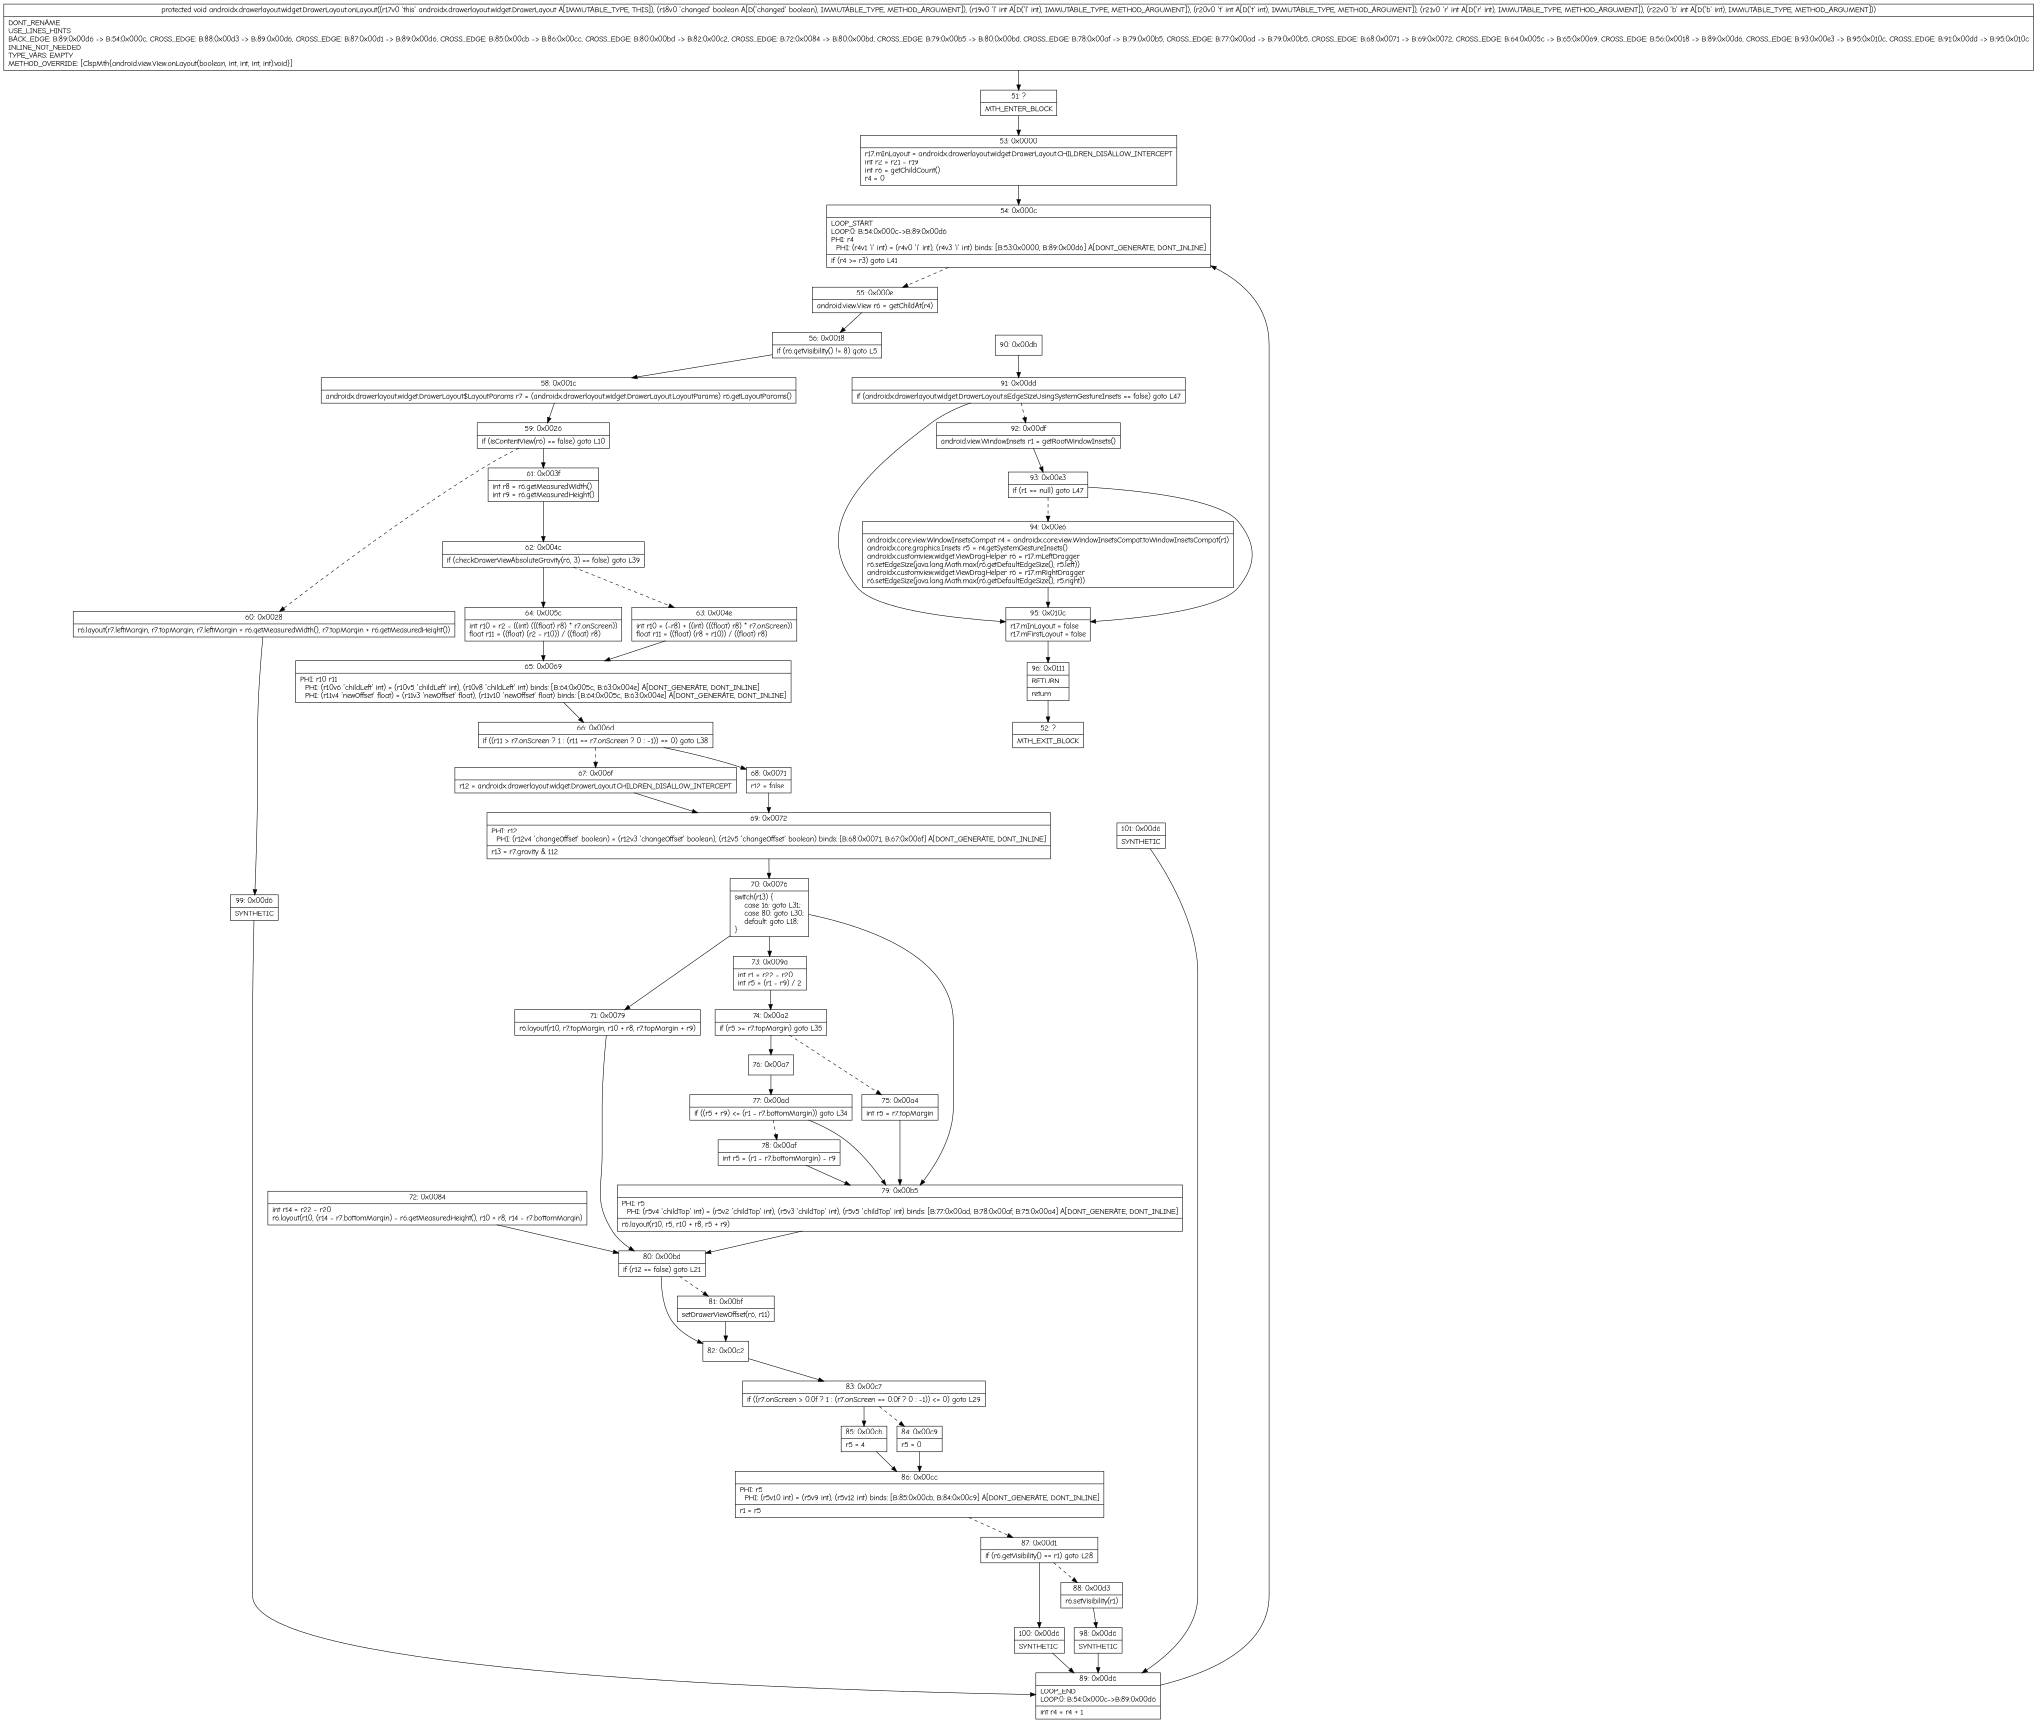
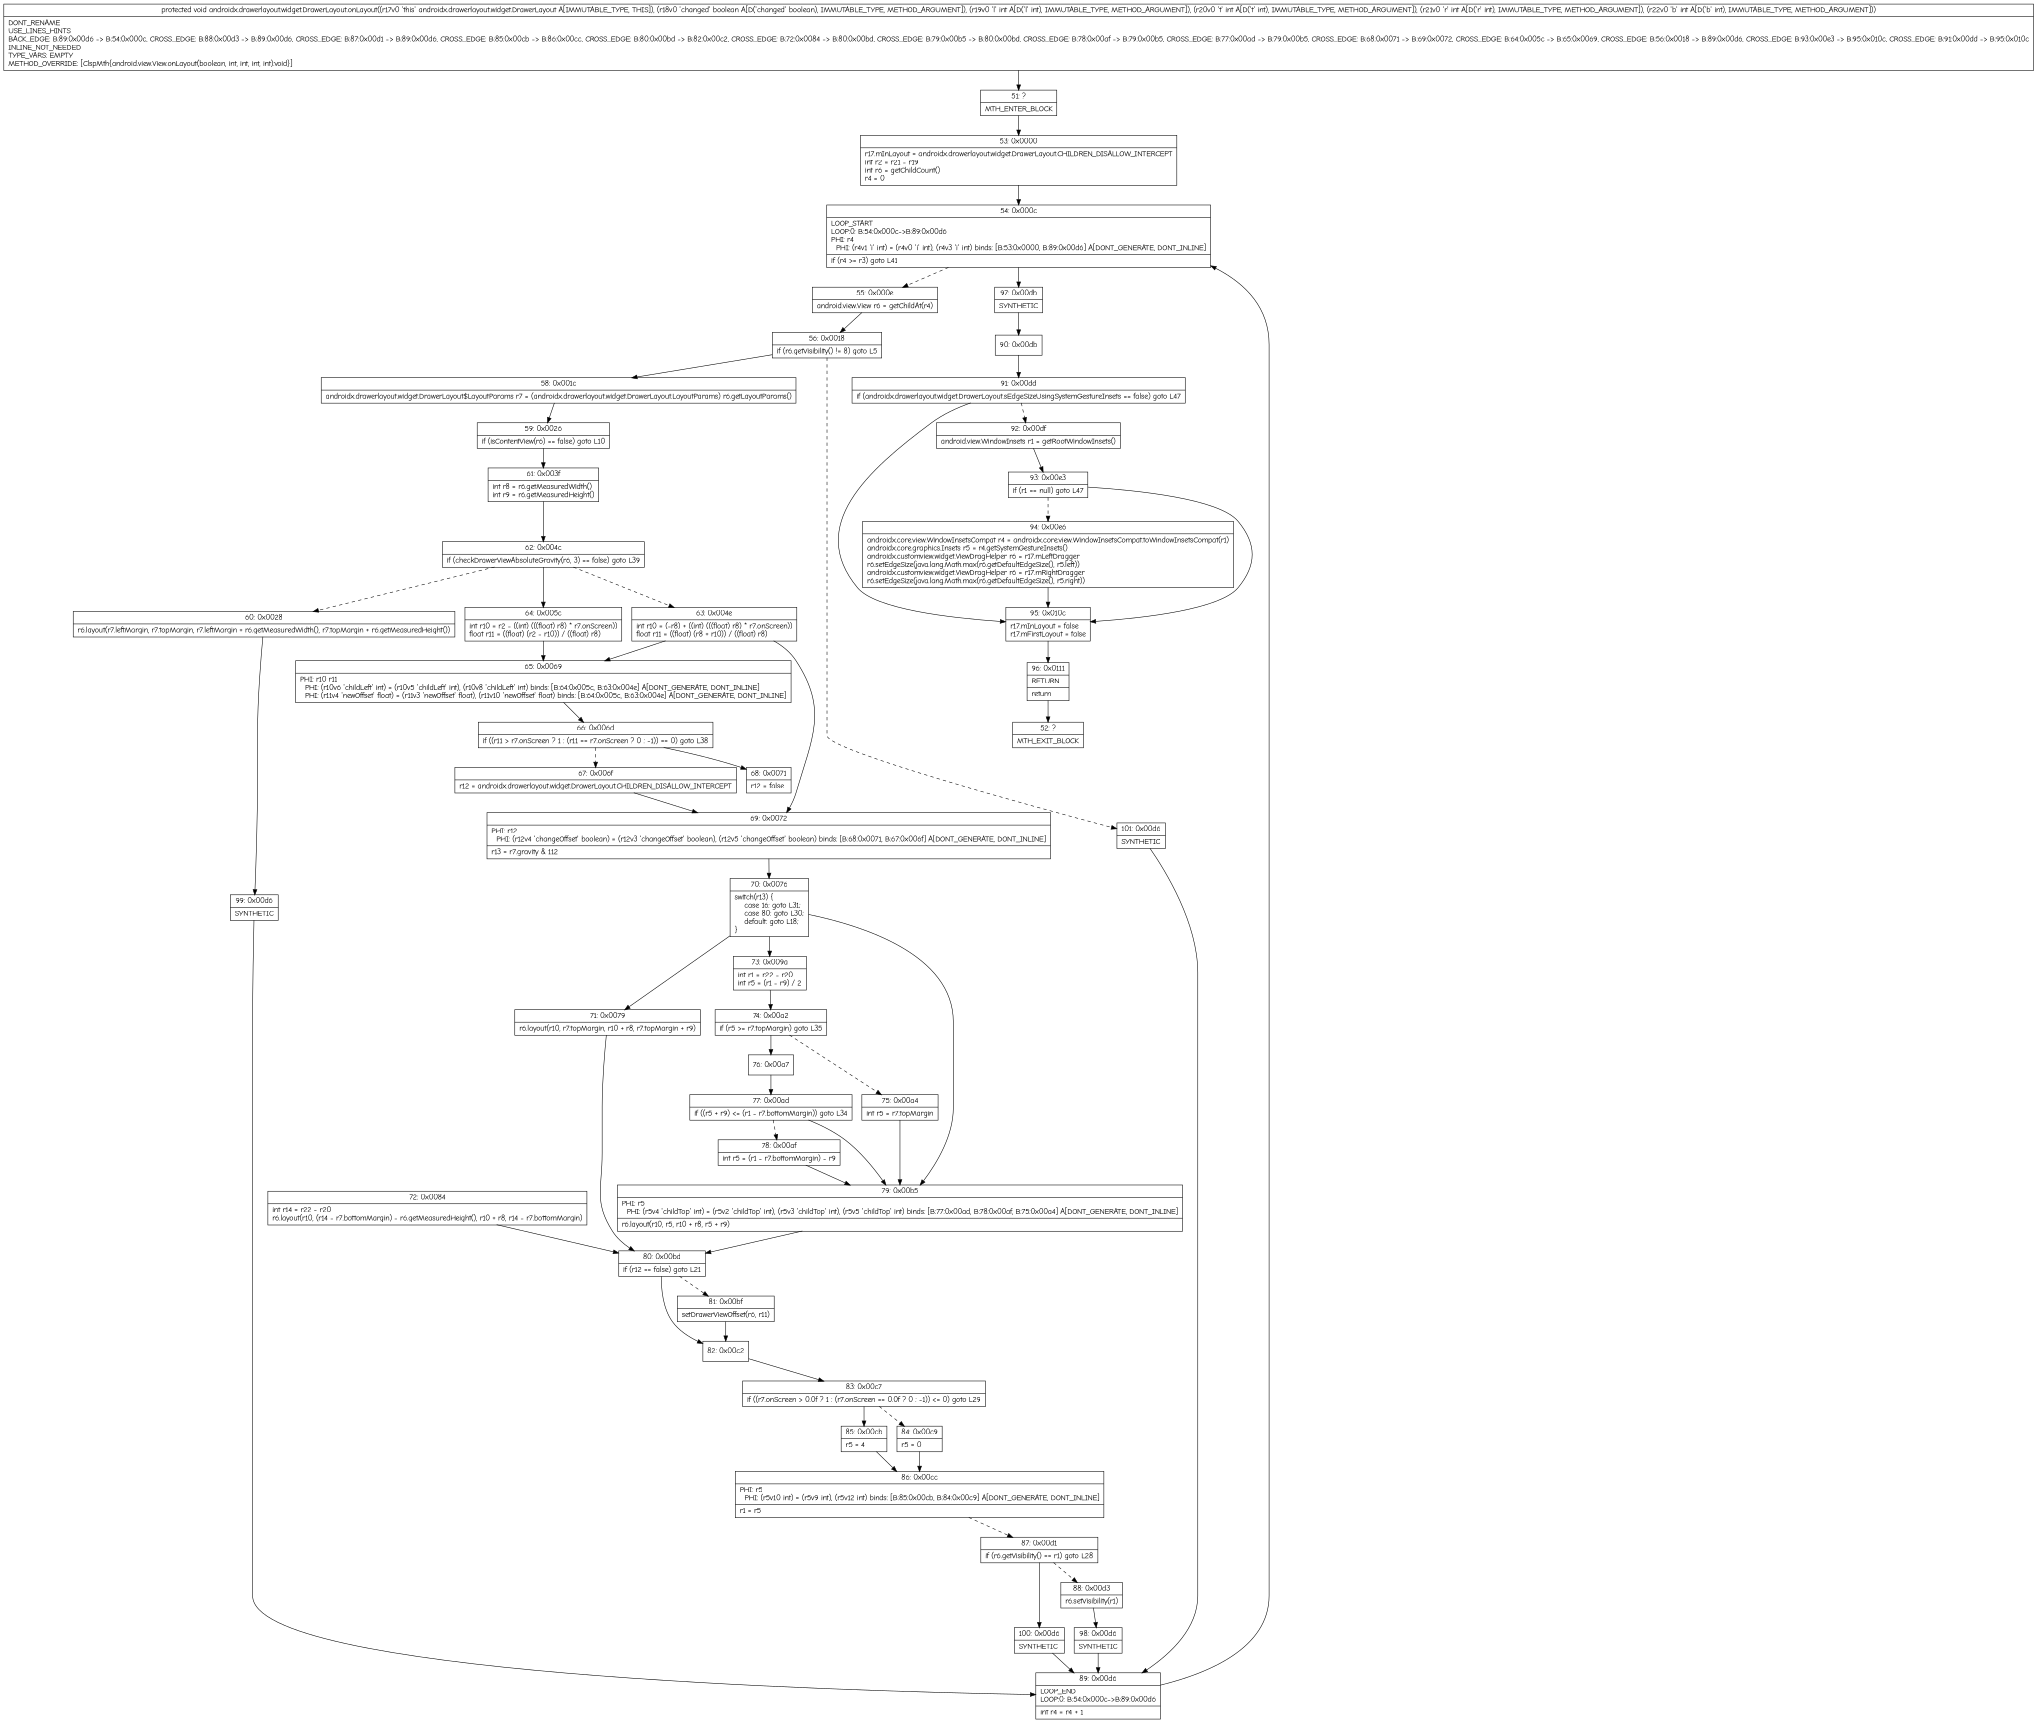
node "97: 0x00db": added
edge "59: 0x0026" -> "60: 0x0028": now "62: 0x004c" -> "60: 0x0028"
edge "56: 0x0018" -> "101: 0x00d6": added
edge "68: 0x0071" -> "69: 0x0072": now "63: 0x004e" -> "69: 0x0072"
